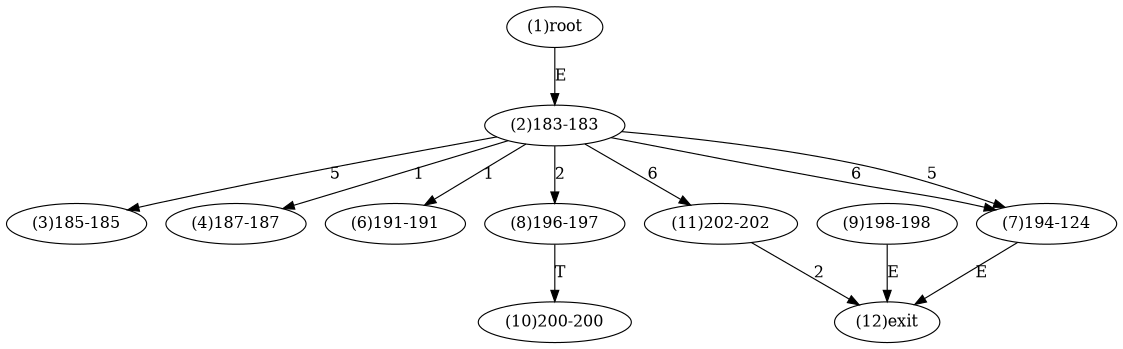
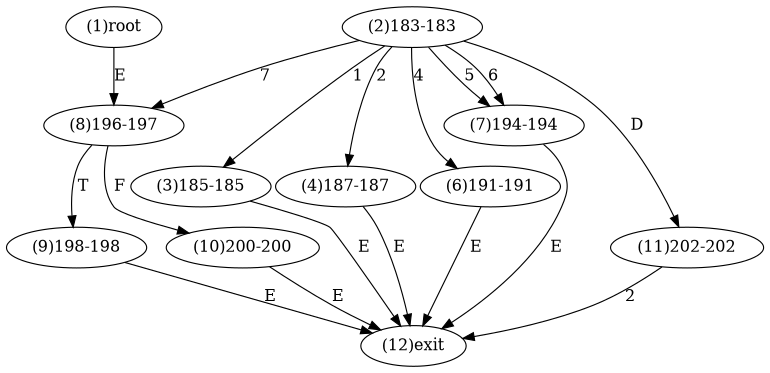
edge "(1)root" -> "(2)183-183": now "(1)root" -> "(8)196-197"
edge "(2)183-183" -> "(3)185-185": label "5" -> "1"
edge "(2)183-183" -> "(4)187-187": label "1" -> "2"
edge "(2)183-183" -> "(6)191-191": label "1" -> "4"
edge "(2)183-183" -> "(8)196-197": label "2" -> "7"
edge "(2)183-183" -> "(11)202-202": label "6" -> "D"
edge "(8)196-197" -> "(9)198-198": added, label "T"
node "(7)194-124": label "(7)194-124" -> "(7)194-194"
edge "(3)185-185" -> "(12)exit": added, label "E"
edge "(4)187-187" -> "(12)exit": added, label "E"
edge "(6)191-191" -> "(12)exit": added, label "E"
edge "(8)196-197" -> "(10)200-200": label "T" -> "F"
edge "(10)200-200" -> "(12)exit": added, label "E"
